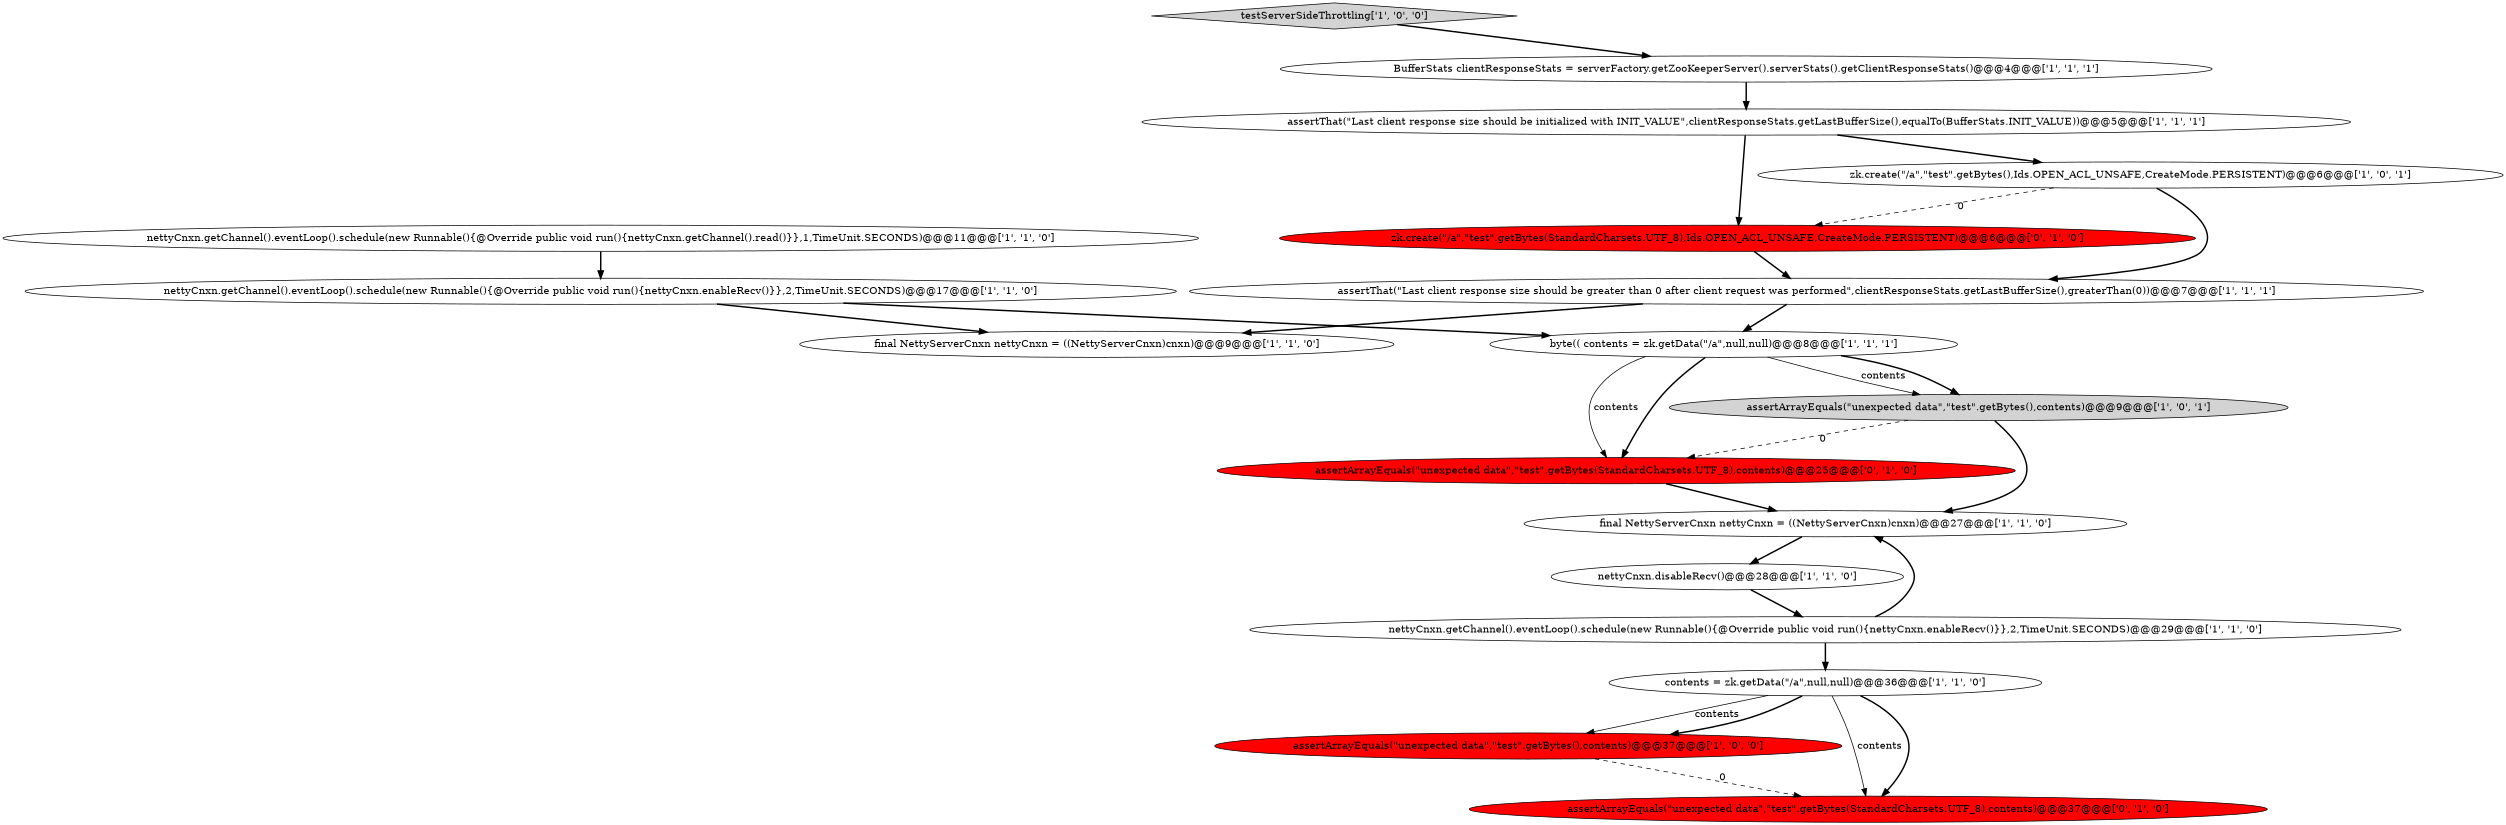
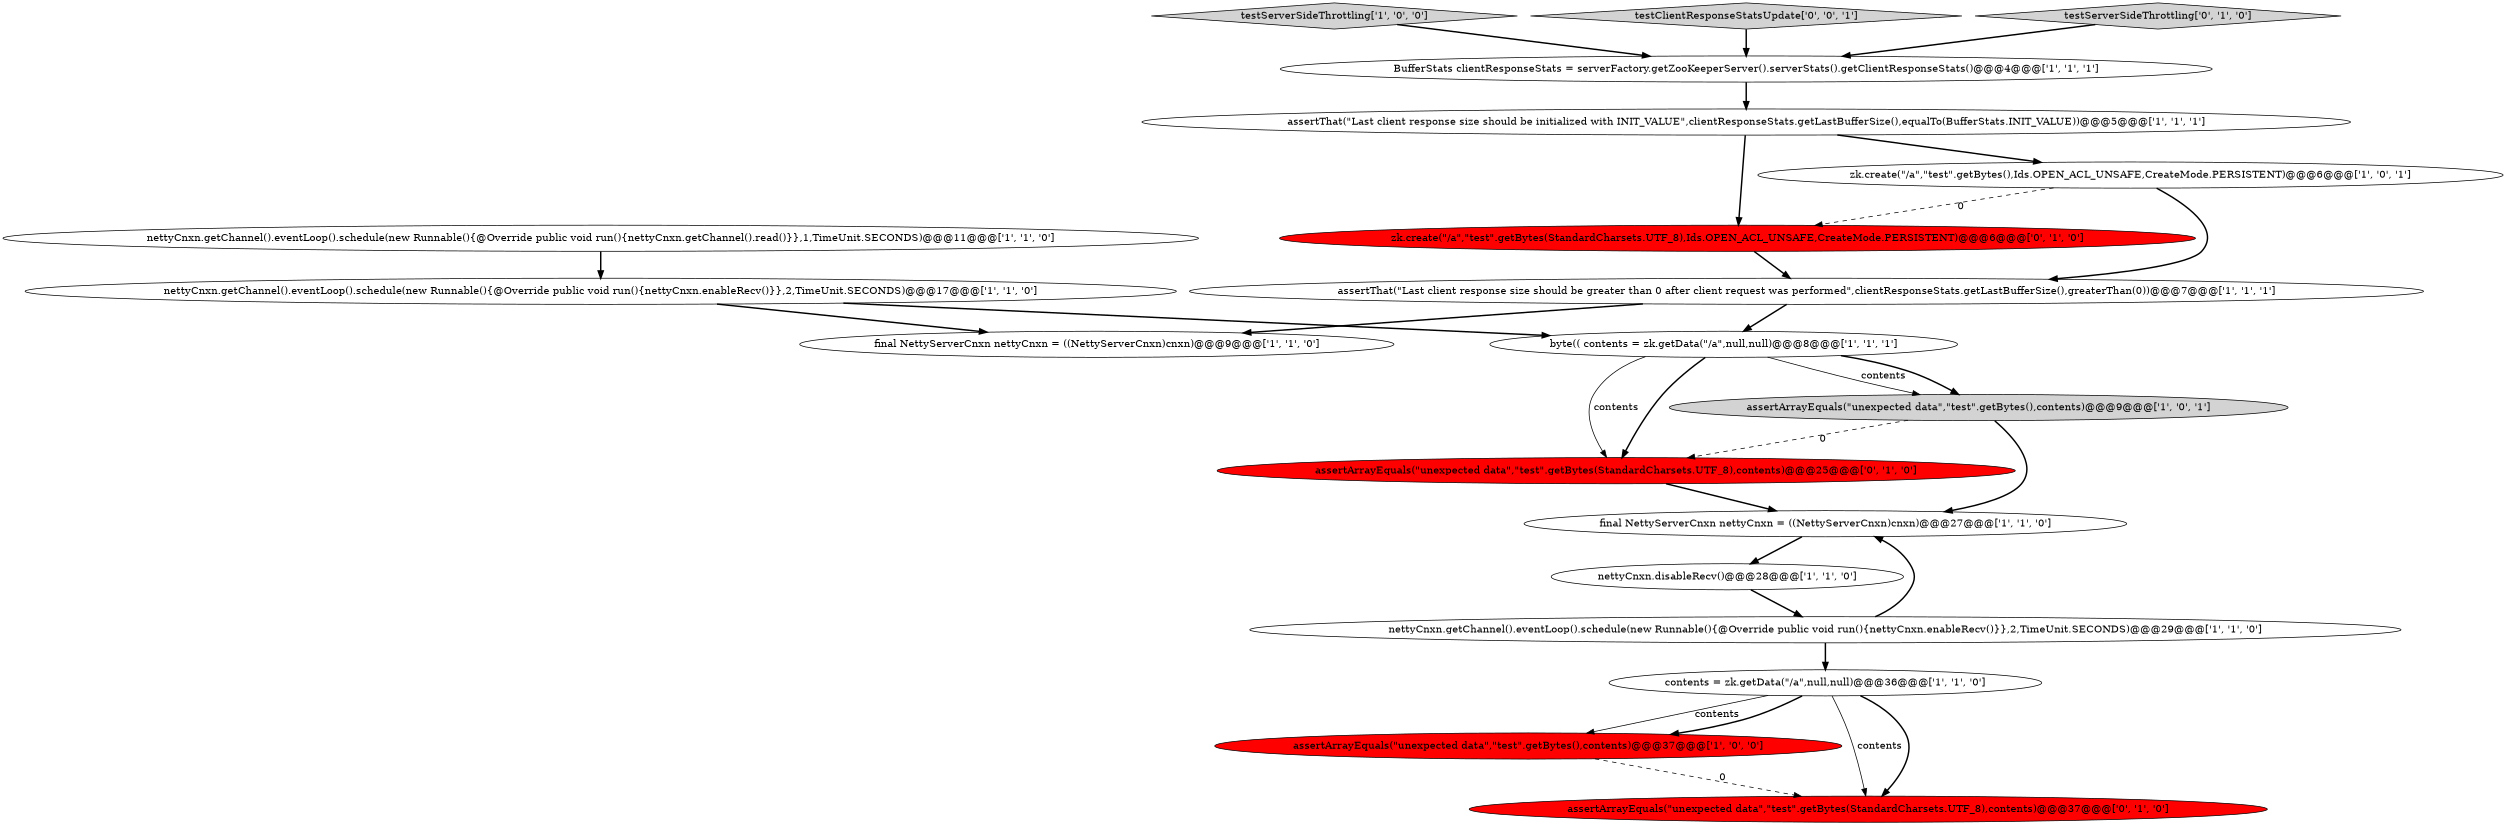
node "testClientResponseStatsUpdate['0', '0', '1']": added
node "testServerSideThrottling['0', '1', '0']": added
